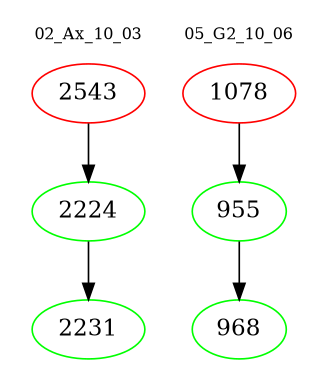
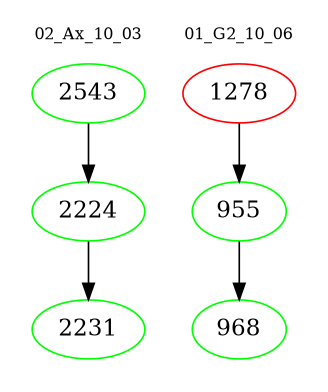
cluster "05_G2_10_06": label "05_G2_10_06" -> "01_G2_10_06"
node "2543": color red -> green
node "1078": label "1078" -> "1278"
